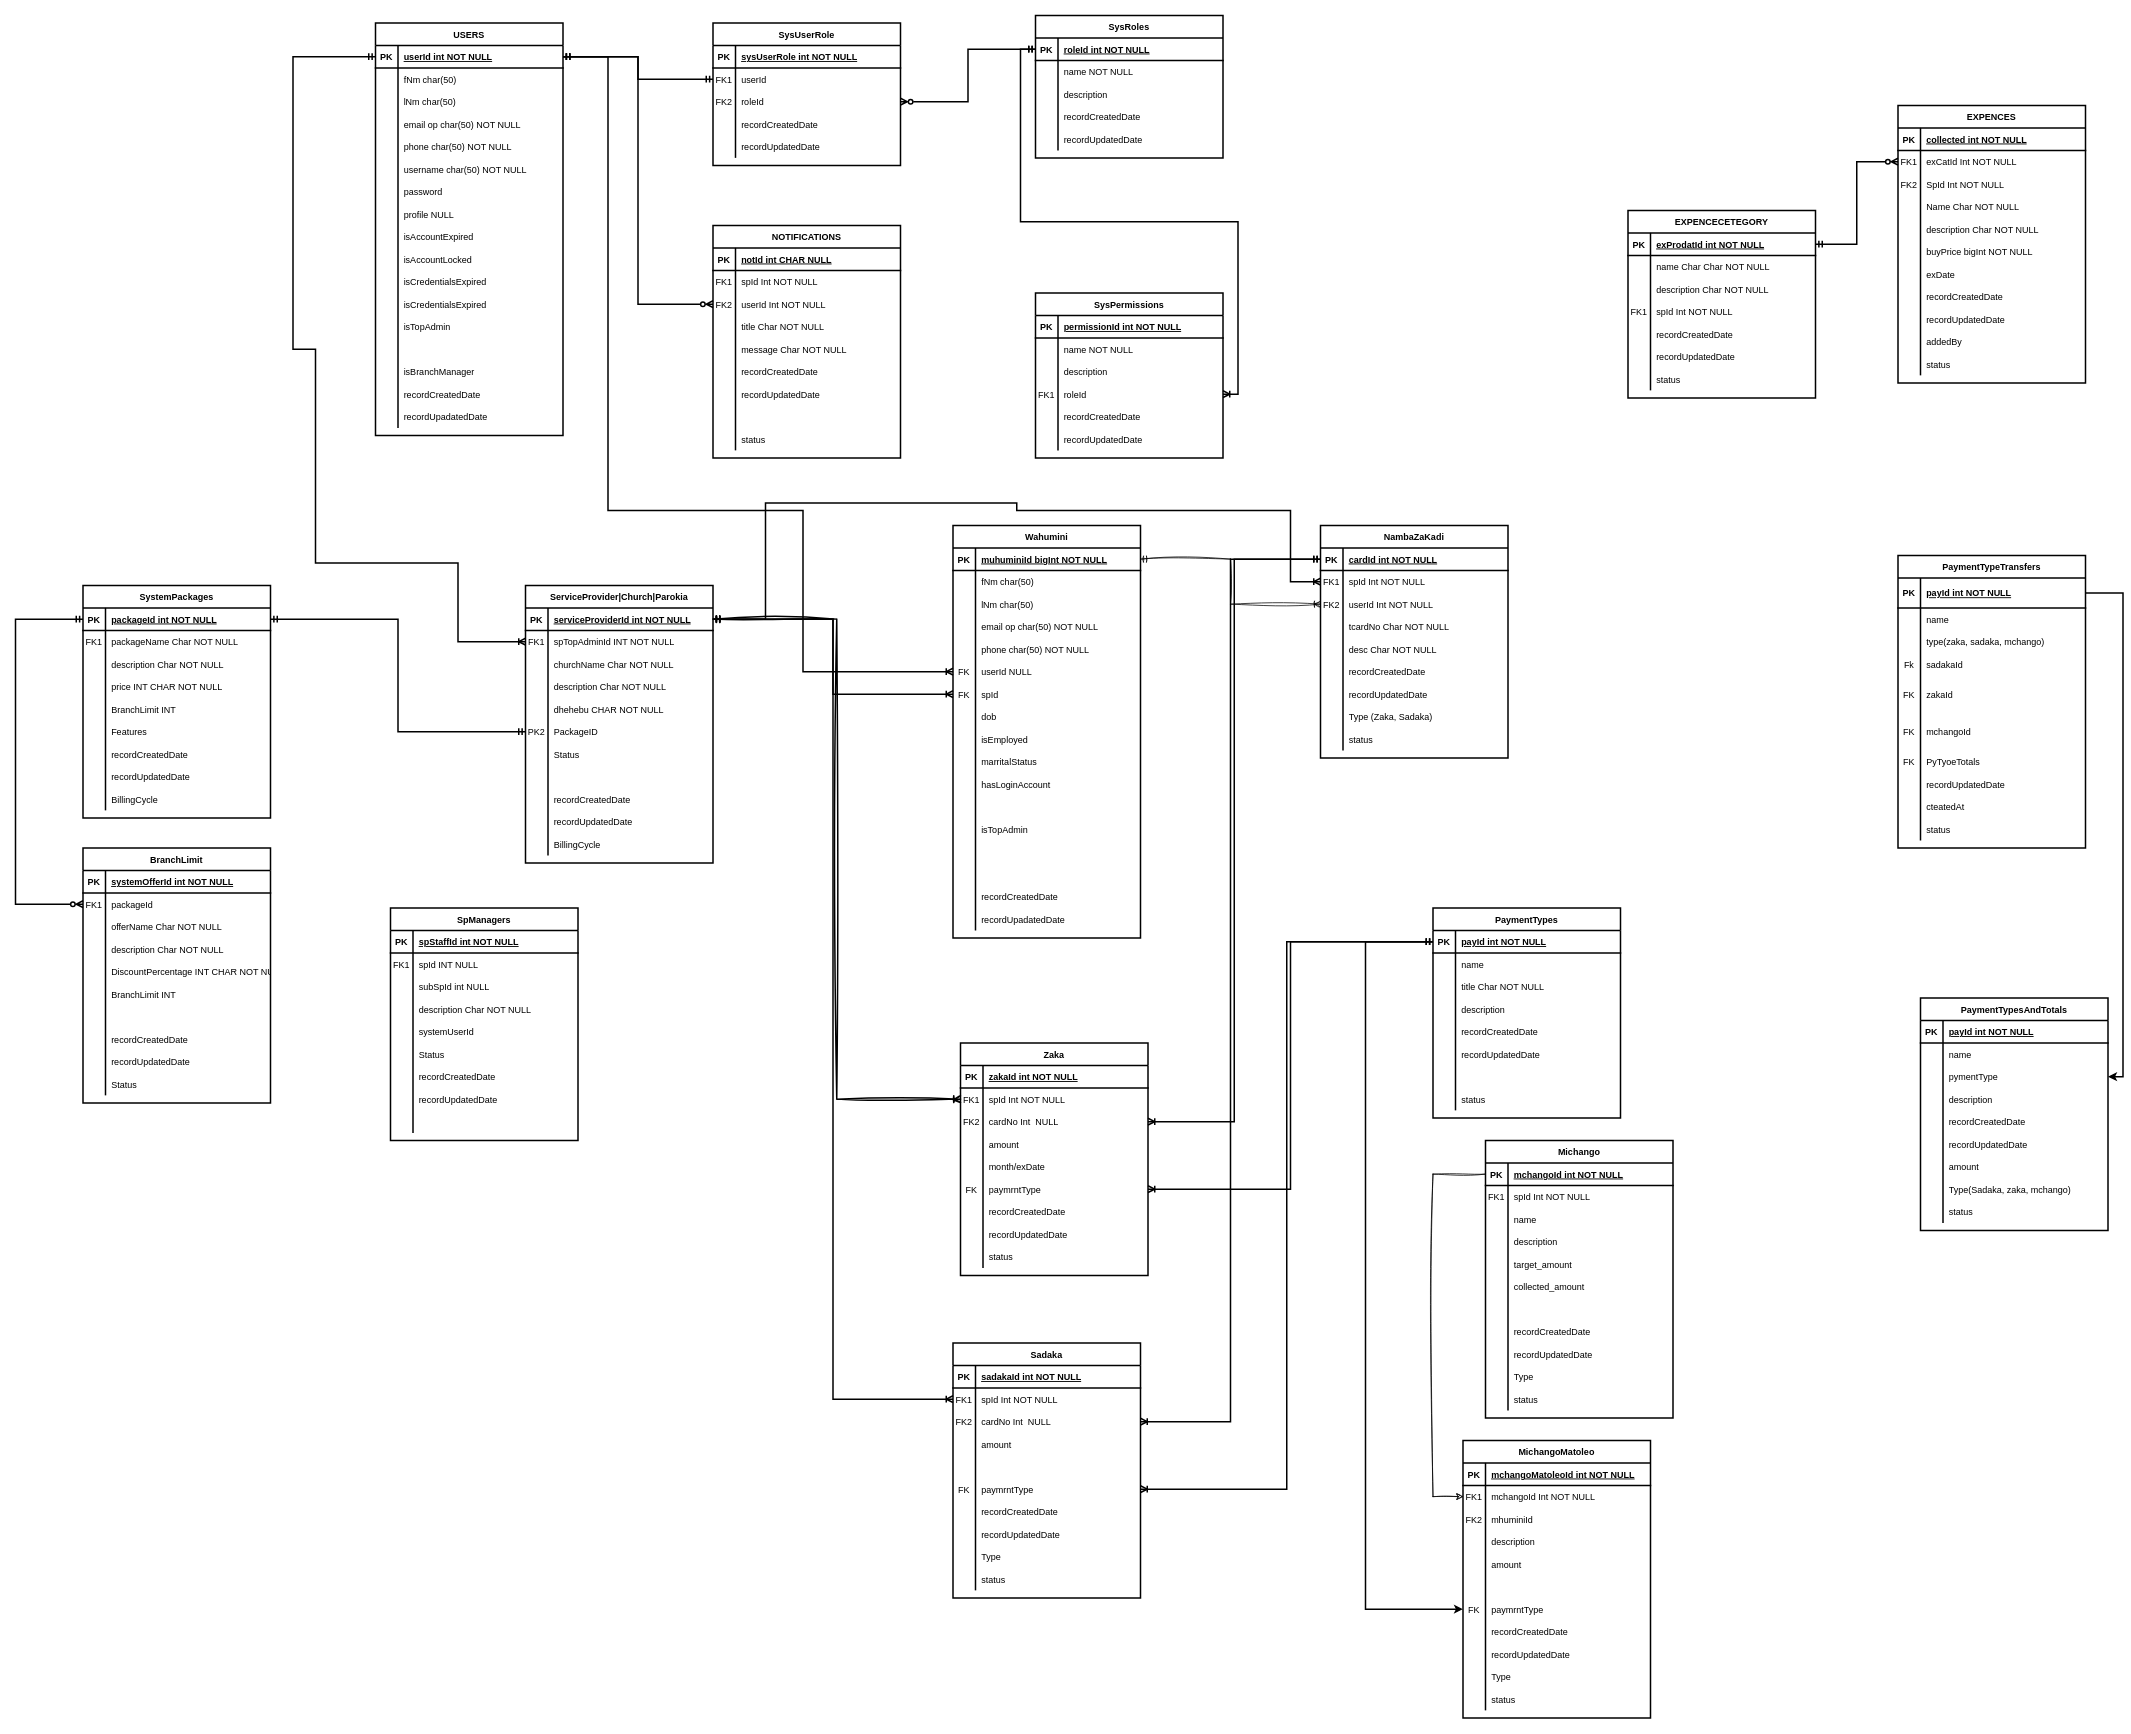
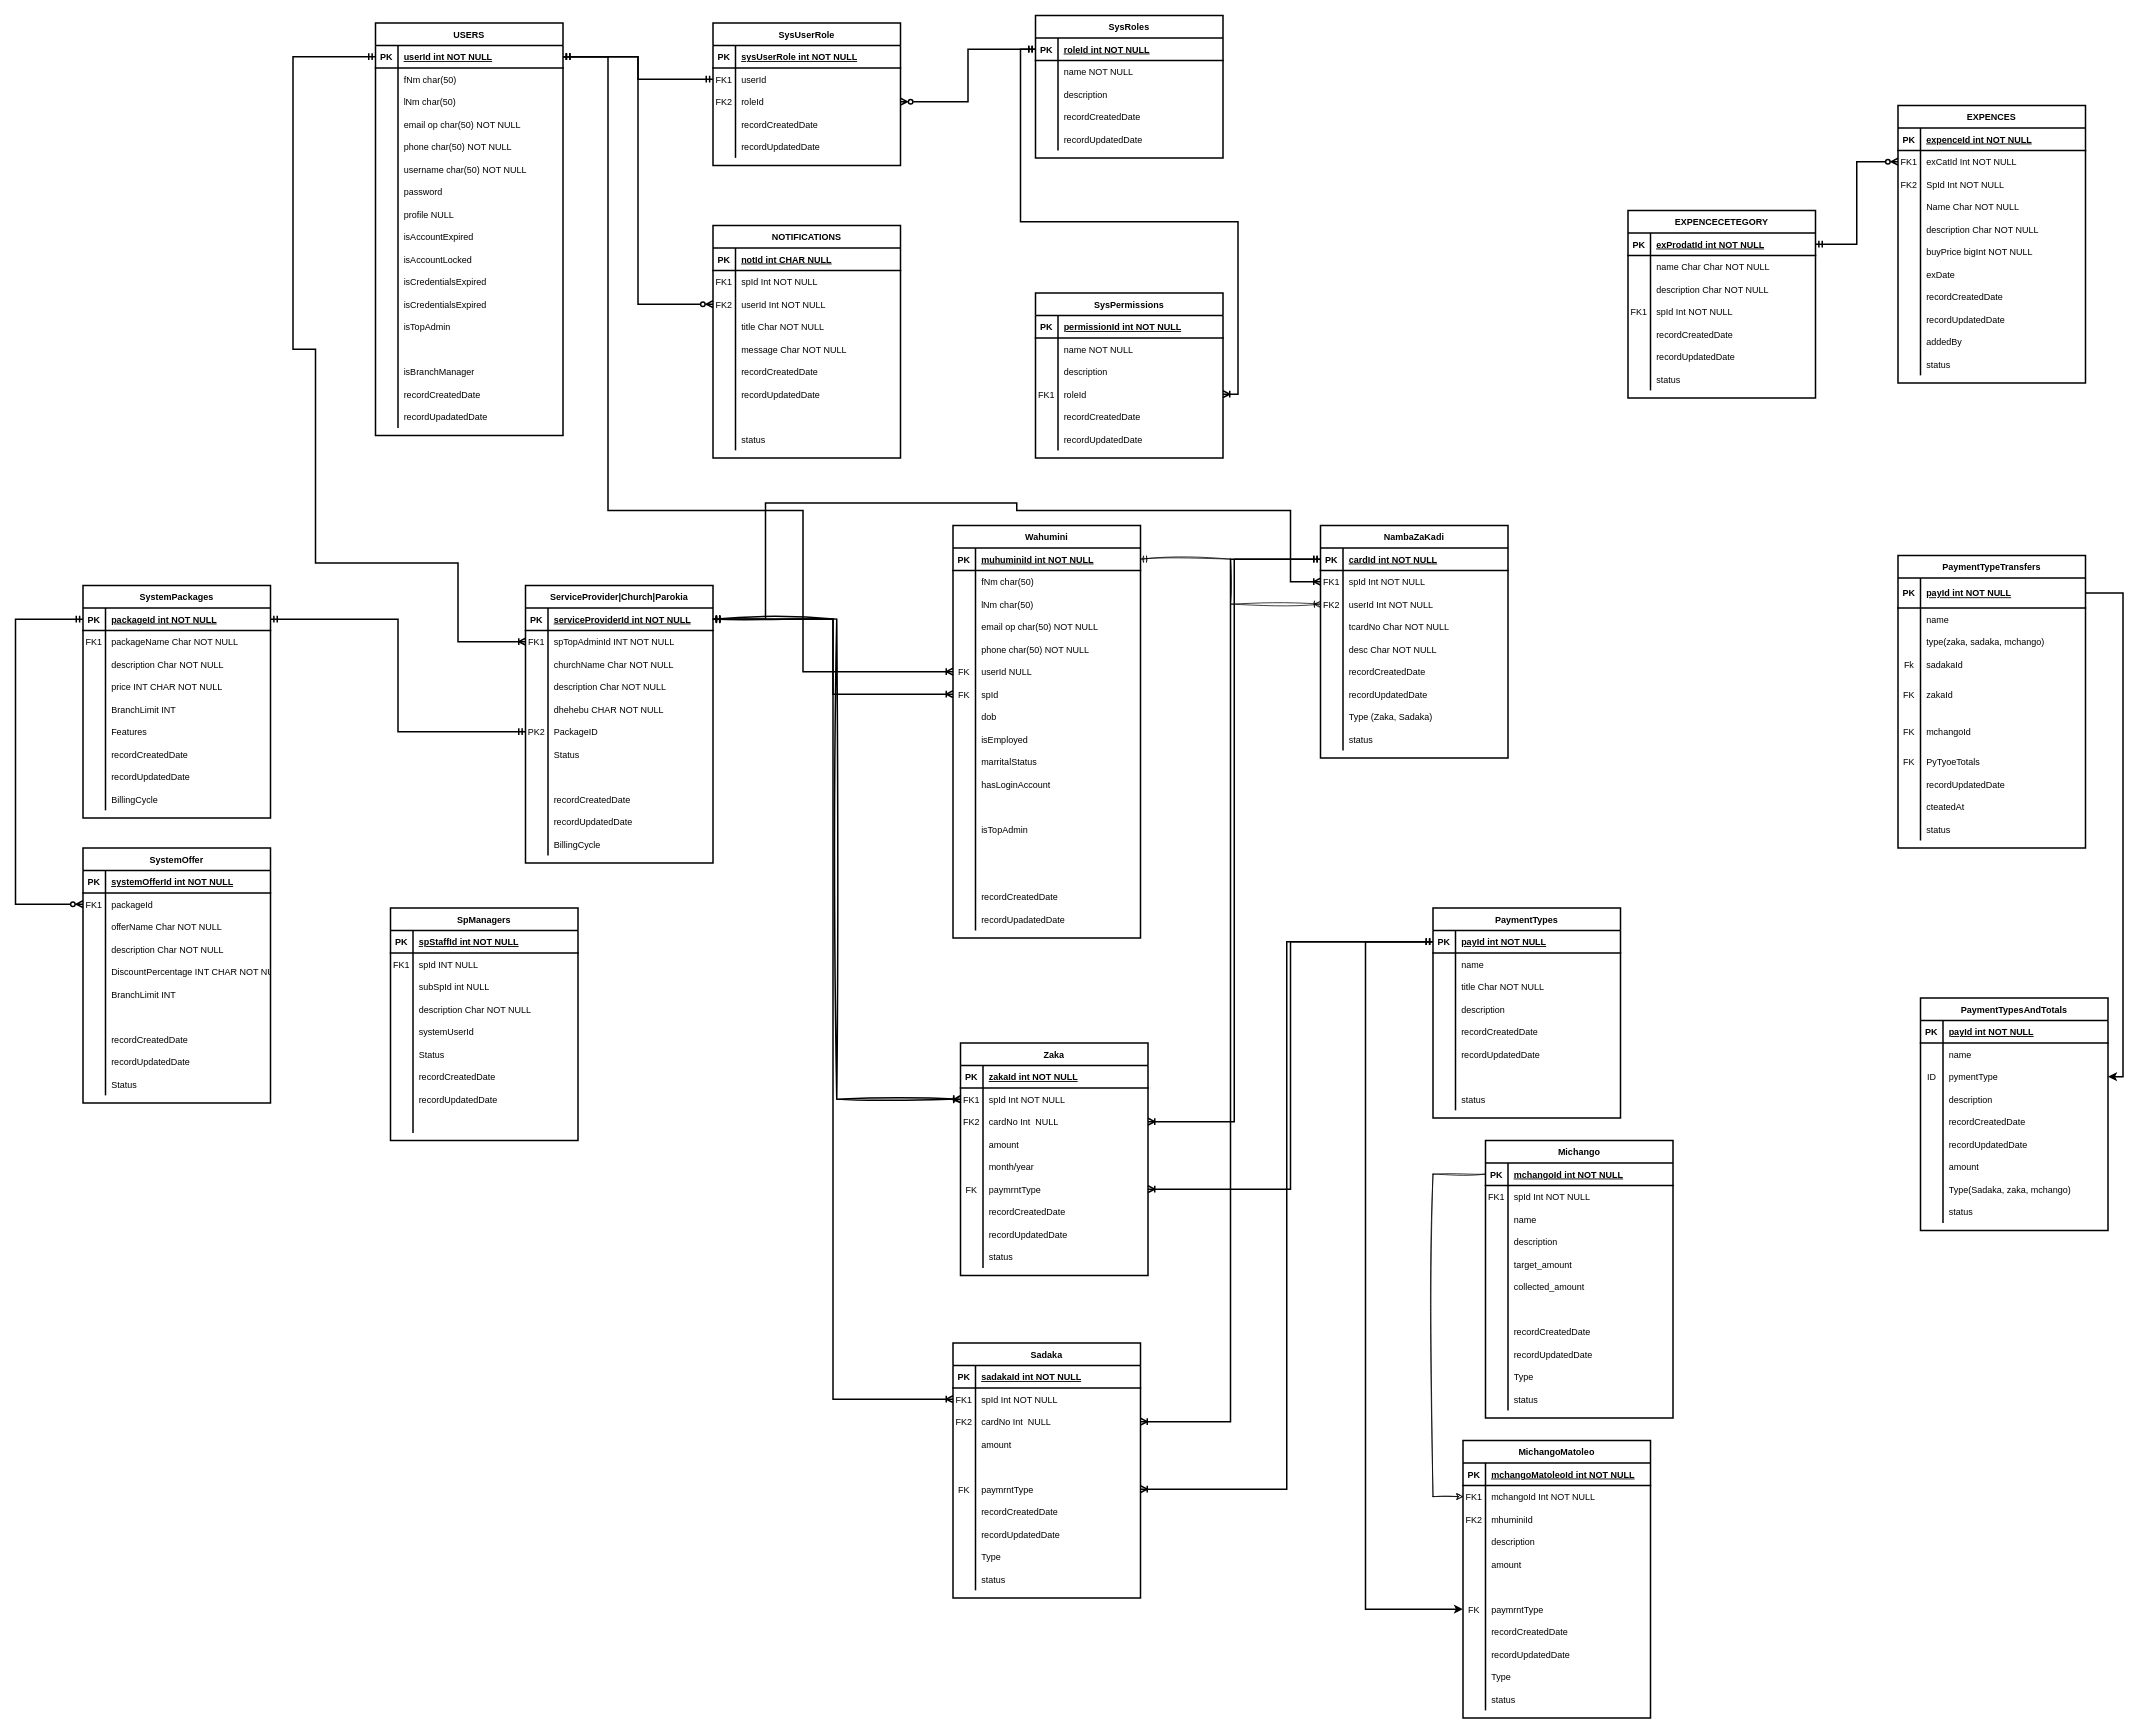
node "collected int NOT NULL": label "collected int NOT NULL" -> "expenceId int NOT NULL"
node "muhuminiId bigInt NOT NULL": label "muhuminiId bigInt NOT NULL" -> "muhuminiId int NOT NULL"
node "BranchLimit": label "BranchLimit" -> "SystemOffer"
node "ID": added
node "month/exDate": label "month/exDate" -> "month/year"
